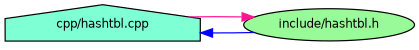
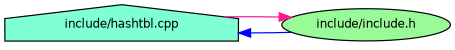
node "cpp/hashtbl.cpp": label "cpp/hashtbl.cpp" -> "include/hashtbl.cpp"
node "include/hashtbl.h": label "include/hashtbl.h" -> "include/include.h"
